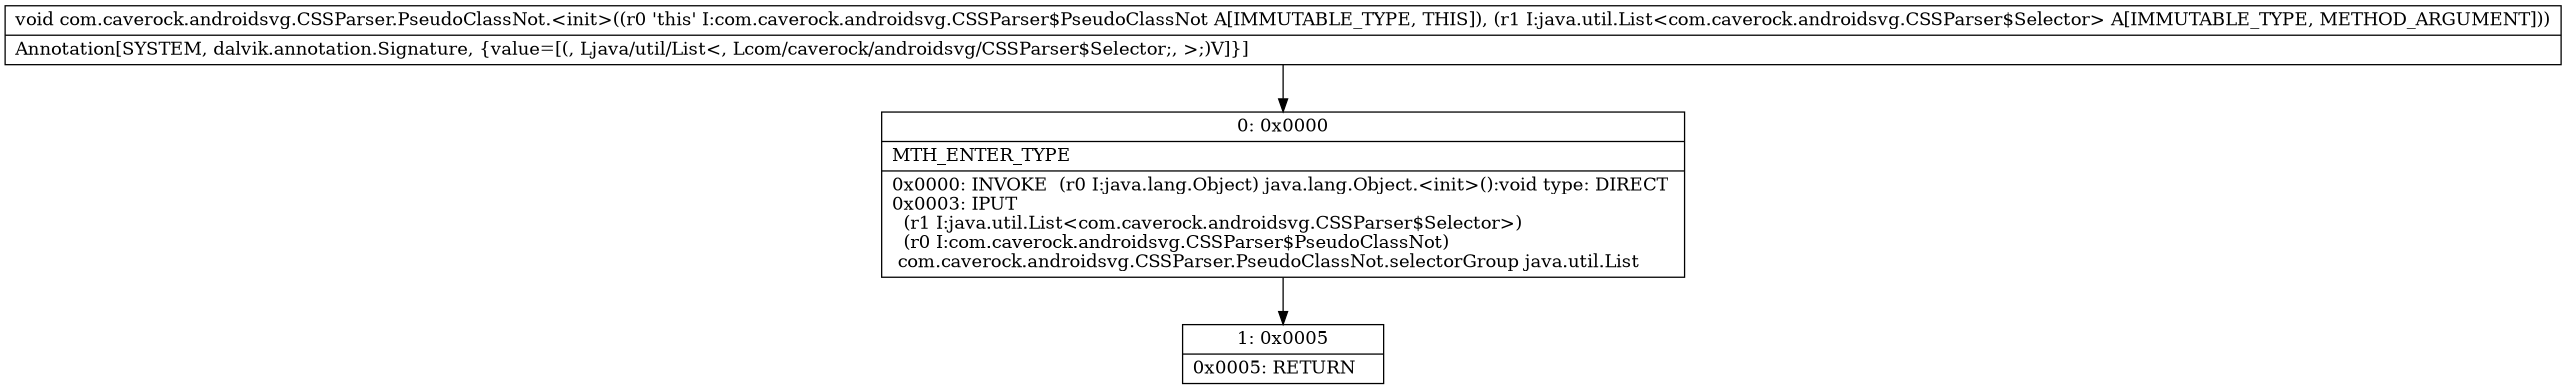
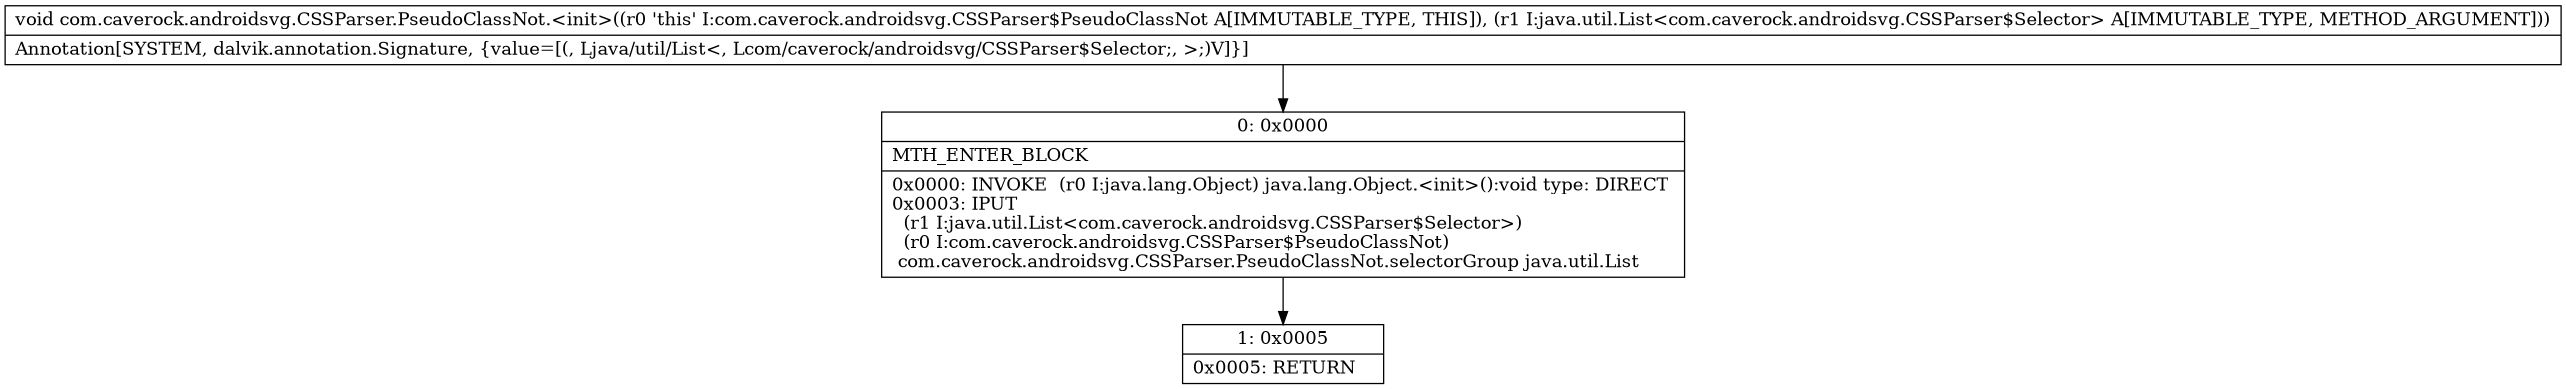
node "0: 0x0000": text "MTH_ENTER_TYPE" -> "MTH_ENTER_BLOCK"
